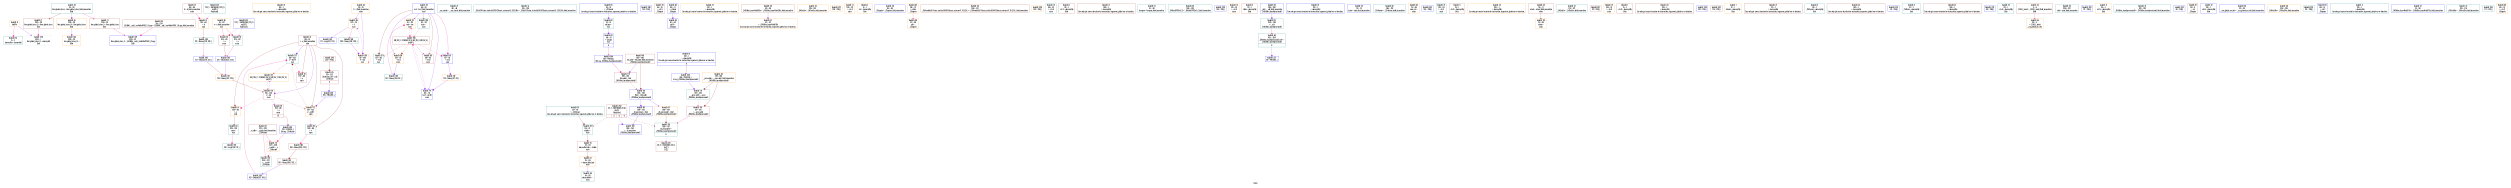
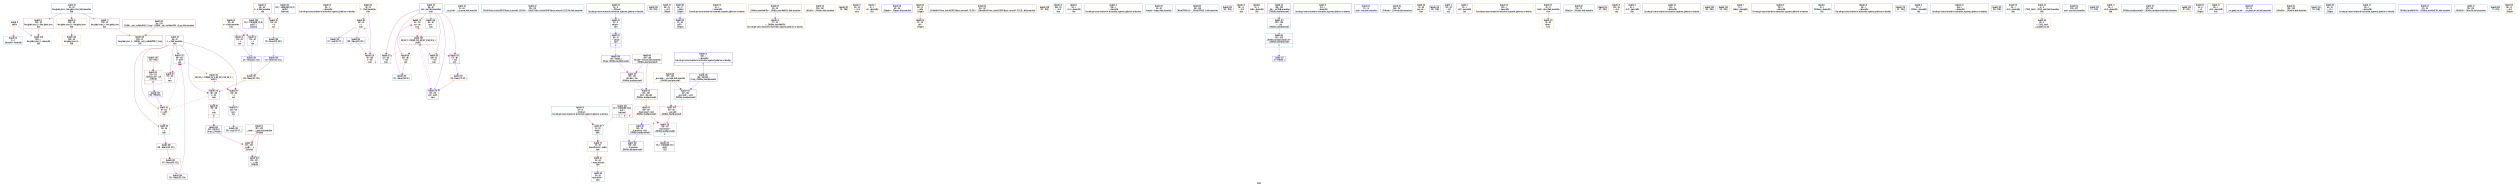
edge "NodeID: 110" -> "NodeID: 94": now "NodeID: 197" -> "NodeID: 94"
edge "NodeID: 99" -> "NodeID: 80": now "NodeID: 81" -> "NodeID: 80"
